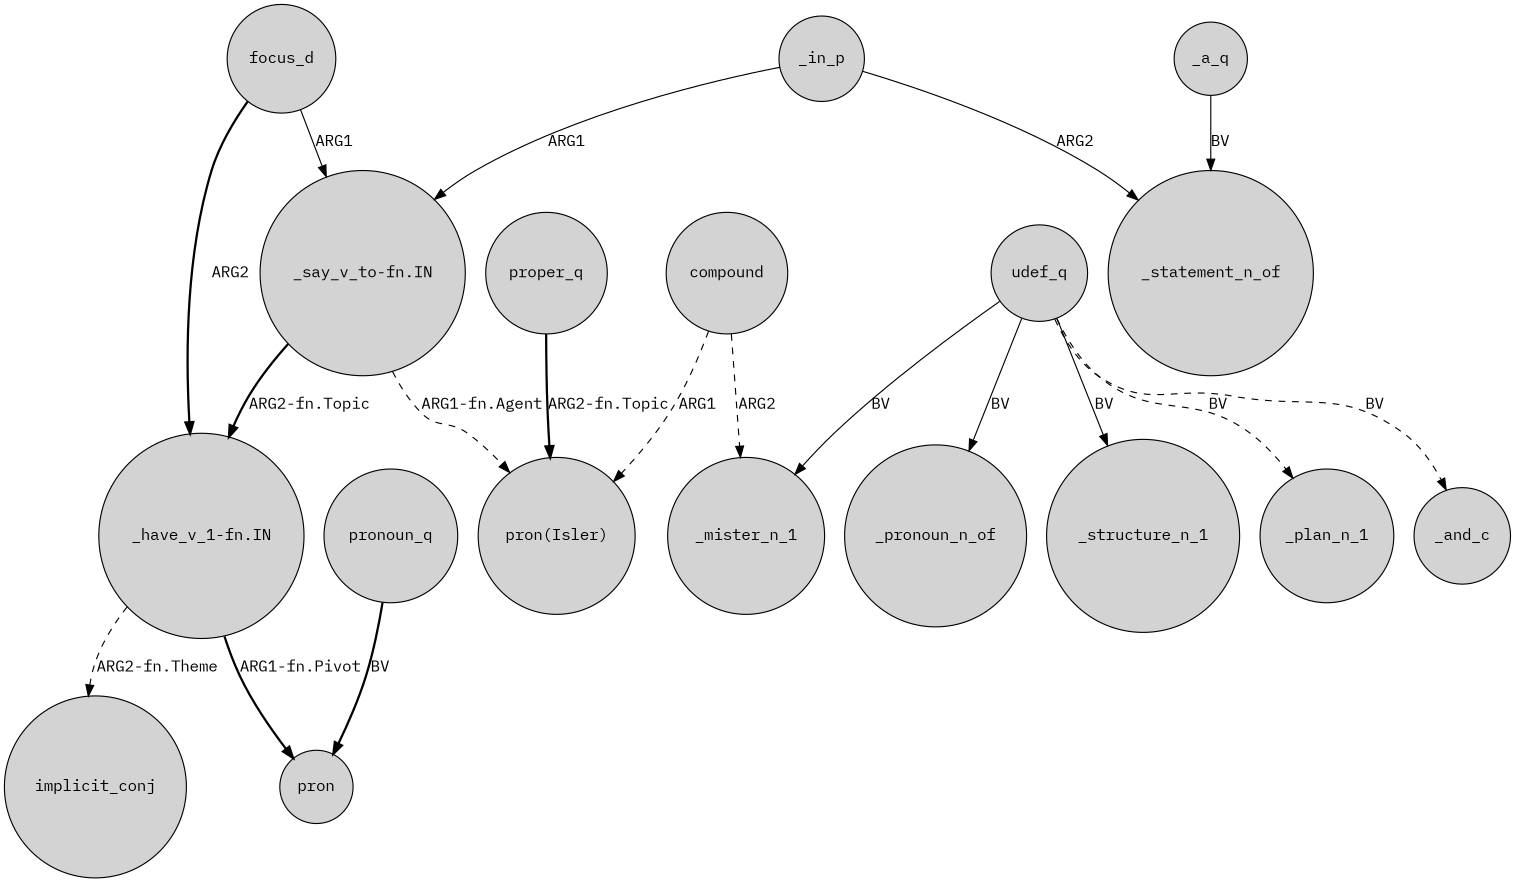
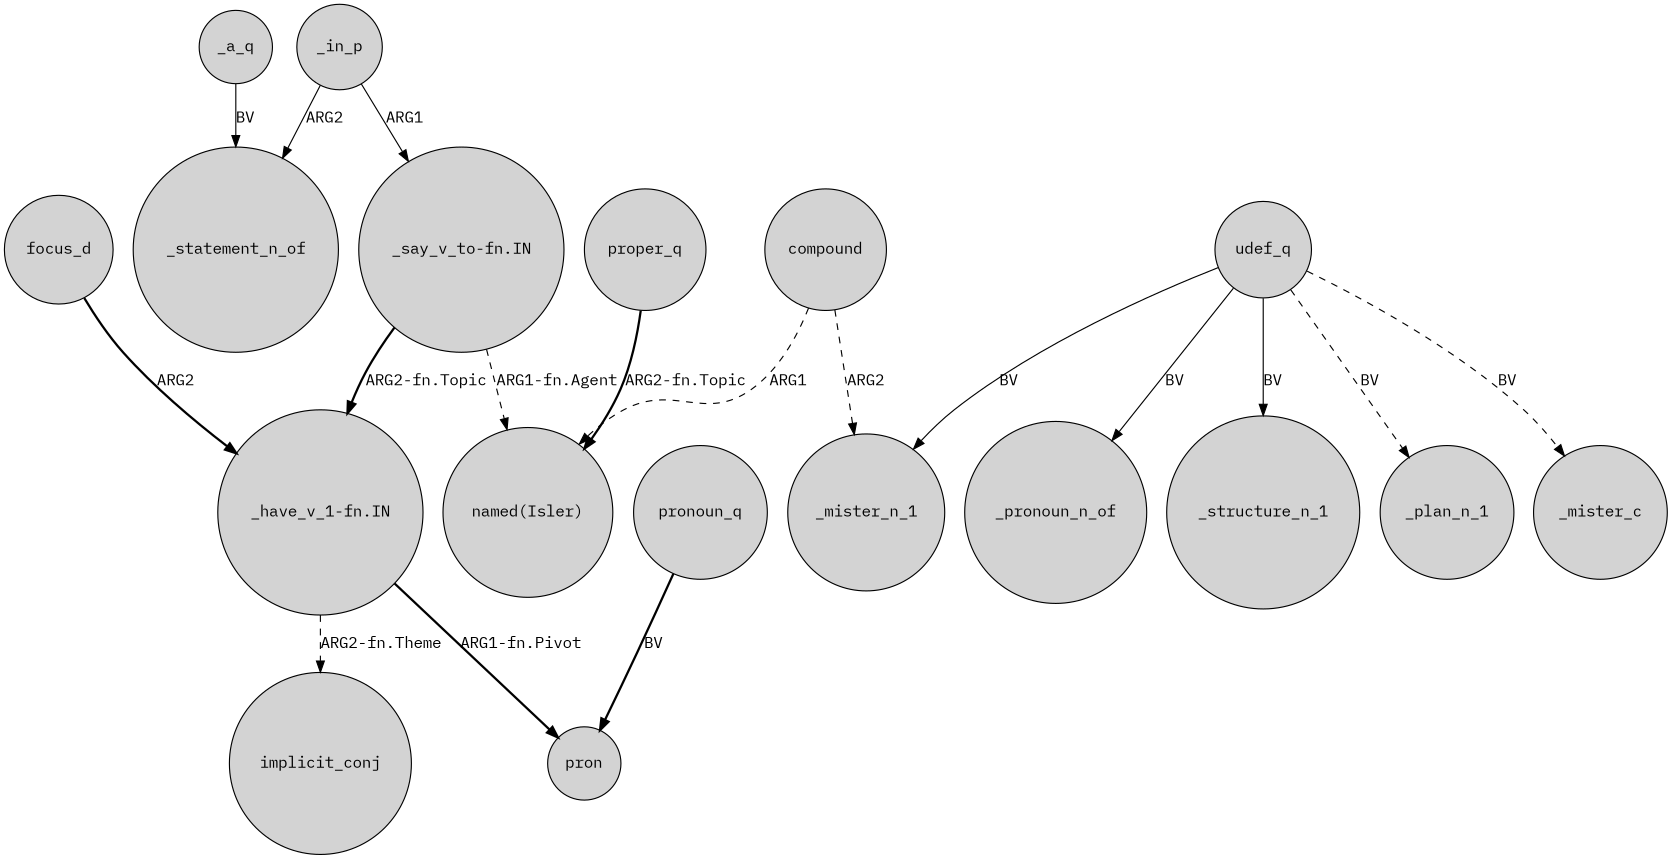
edge "focus_d" -> "_say_v_to-fn.IN": removed, label "ARG1"
node "pron(Isler)": label "pron(Isler)" -> "named(Isler)"
node "_and_c": label "_and_c" -> "_mister_c"
